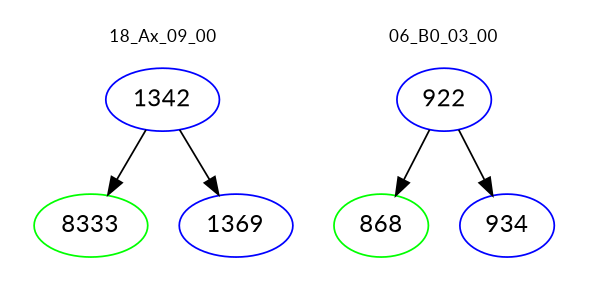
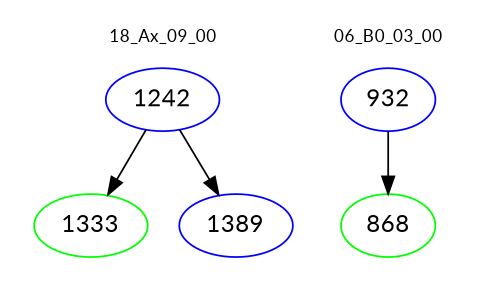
node "1342": label "1342" -> "1242"
node "922": label "922" -> "932"
node "8333": label "8333" -> "1333"
node "1369": label "1369" -> "1389"
node "934": removed
